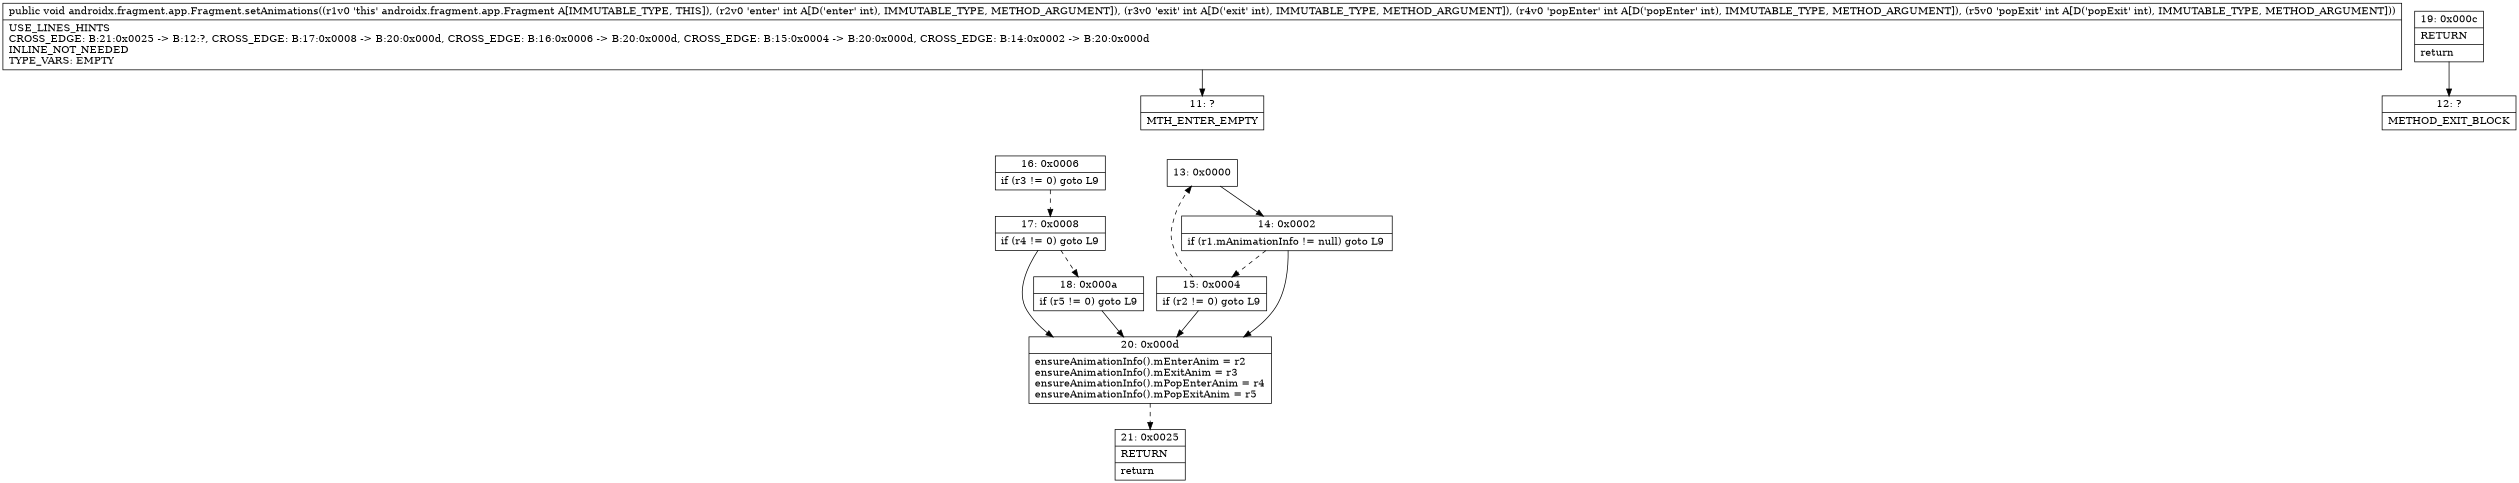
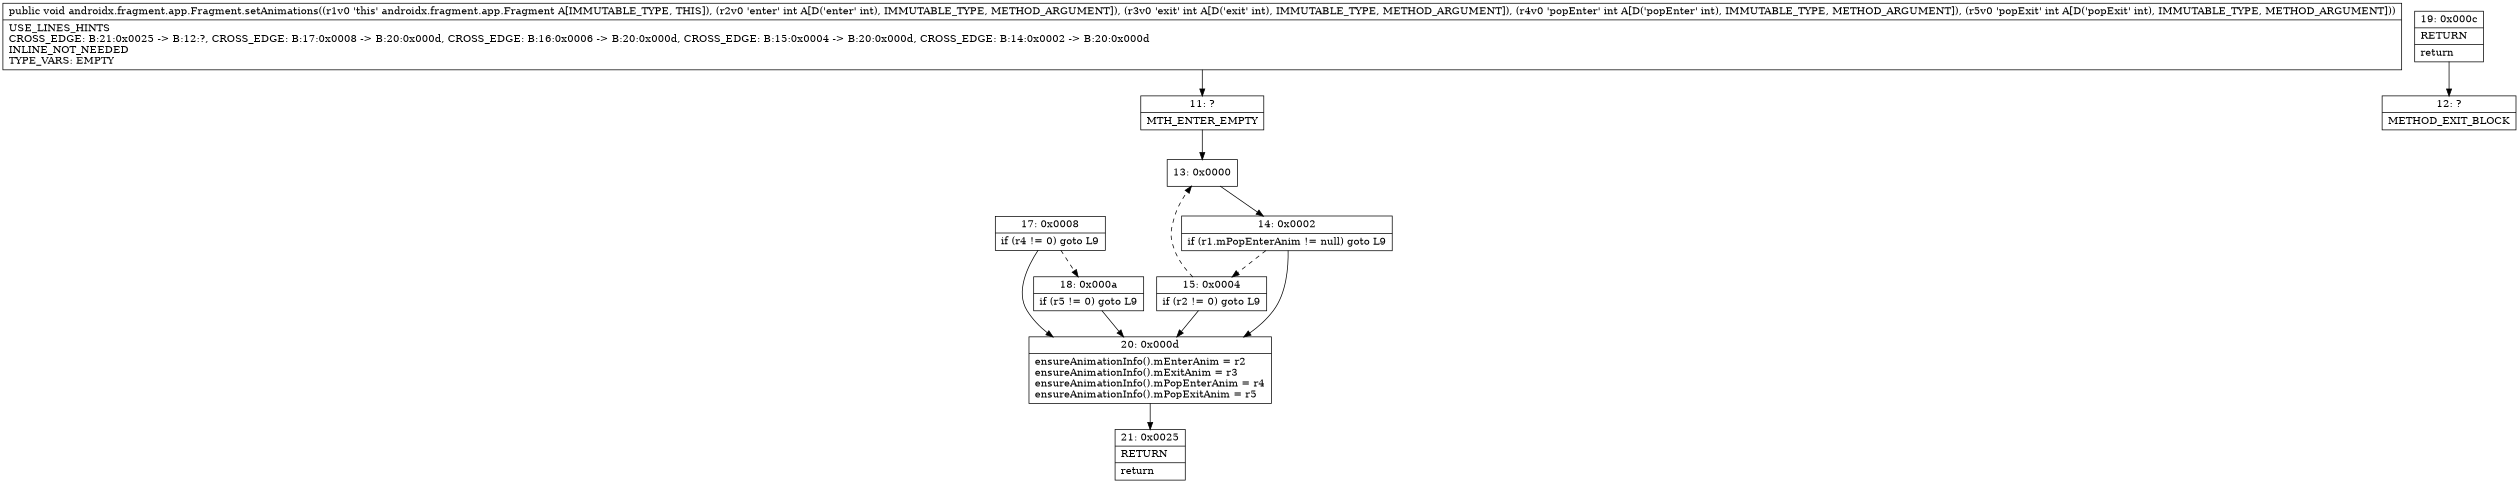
edge "11: ?" -> "13: 0x0000": added
node "16: 0x0006": removed
node "14: 0x0002": text "if (r1.mAnimationInfo != null) goto L9" -> "if (r1.mPopEnterAnim != null) goto L9"
edge "20: 0x000d" -> "21: 0x0025": style dashed -> solid
